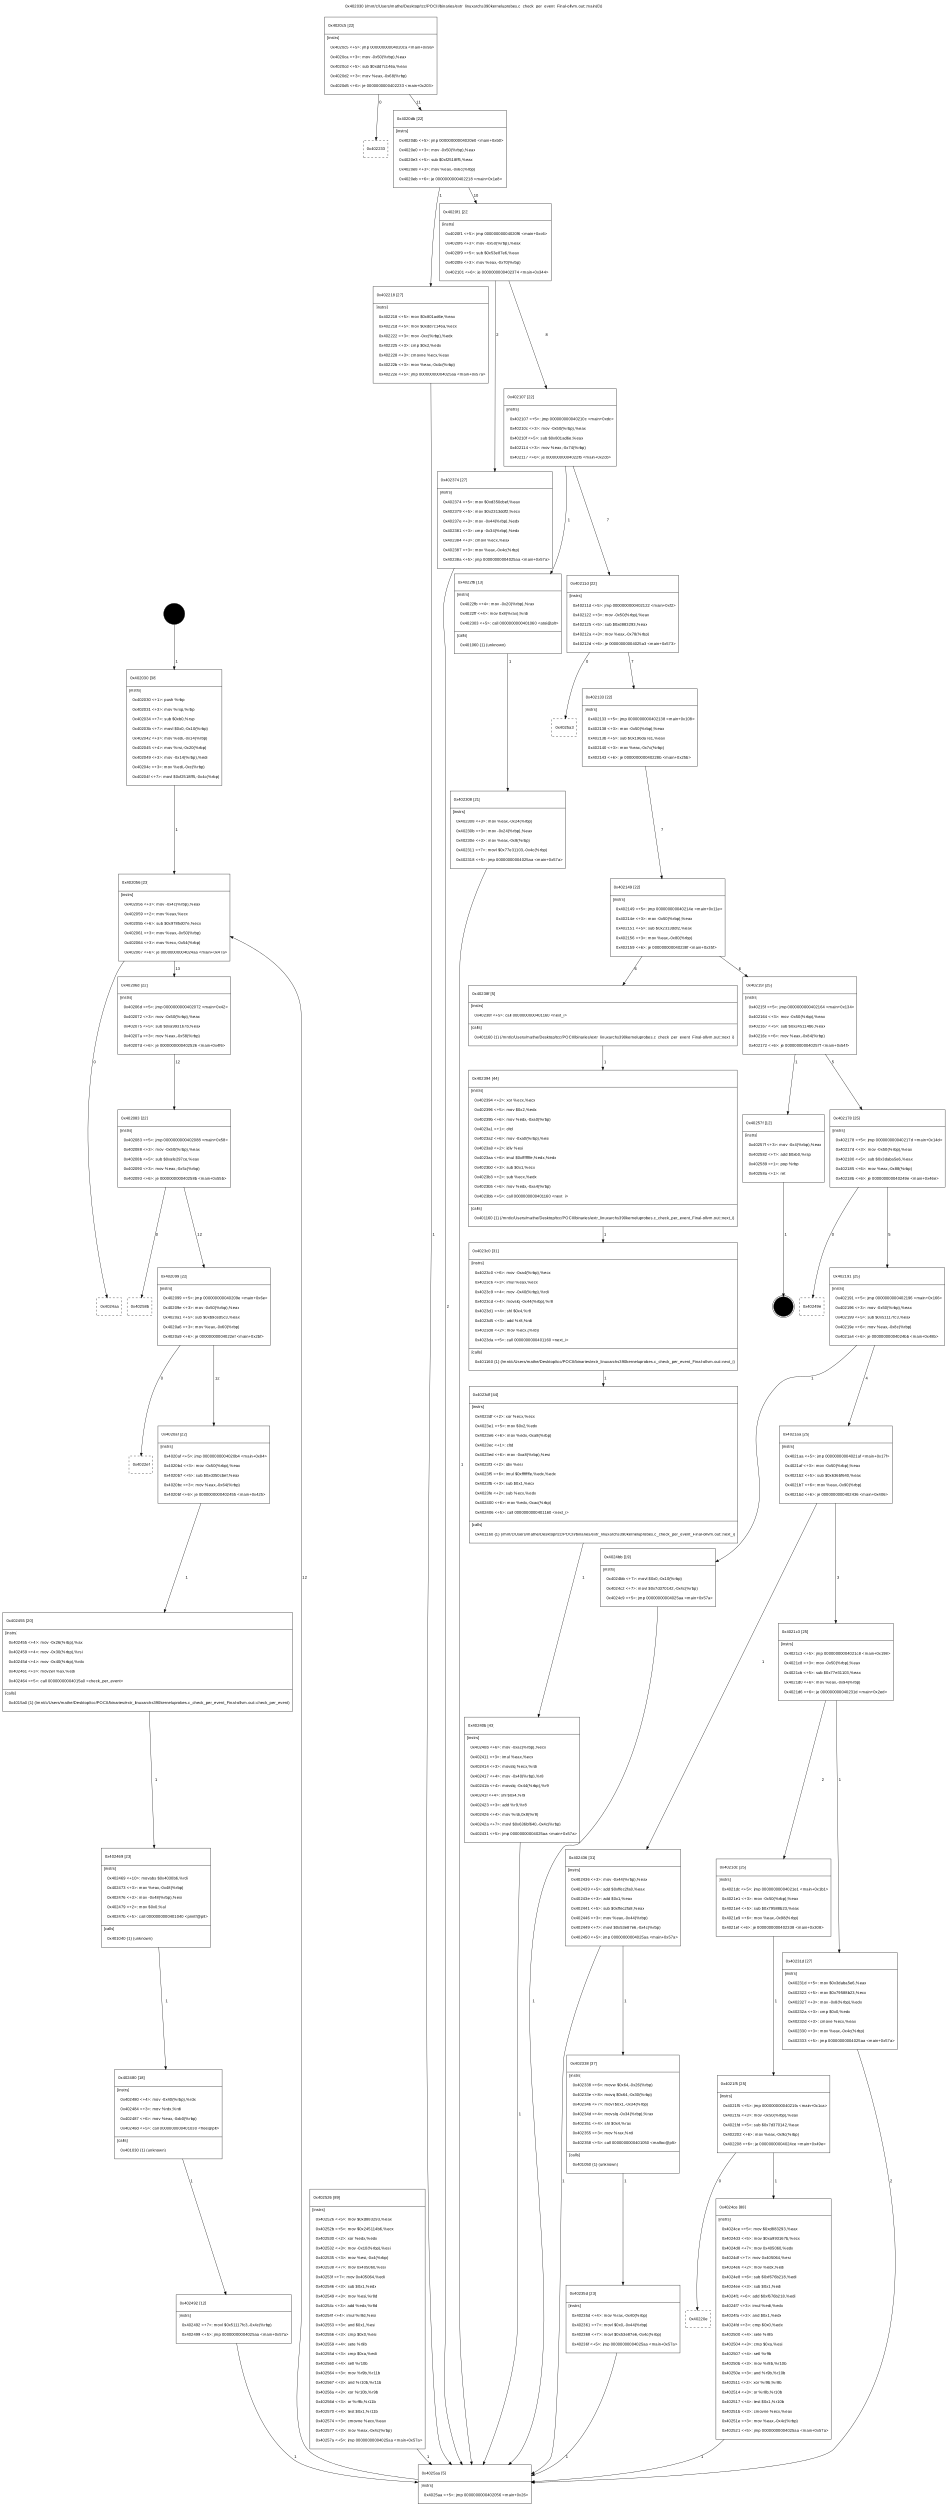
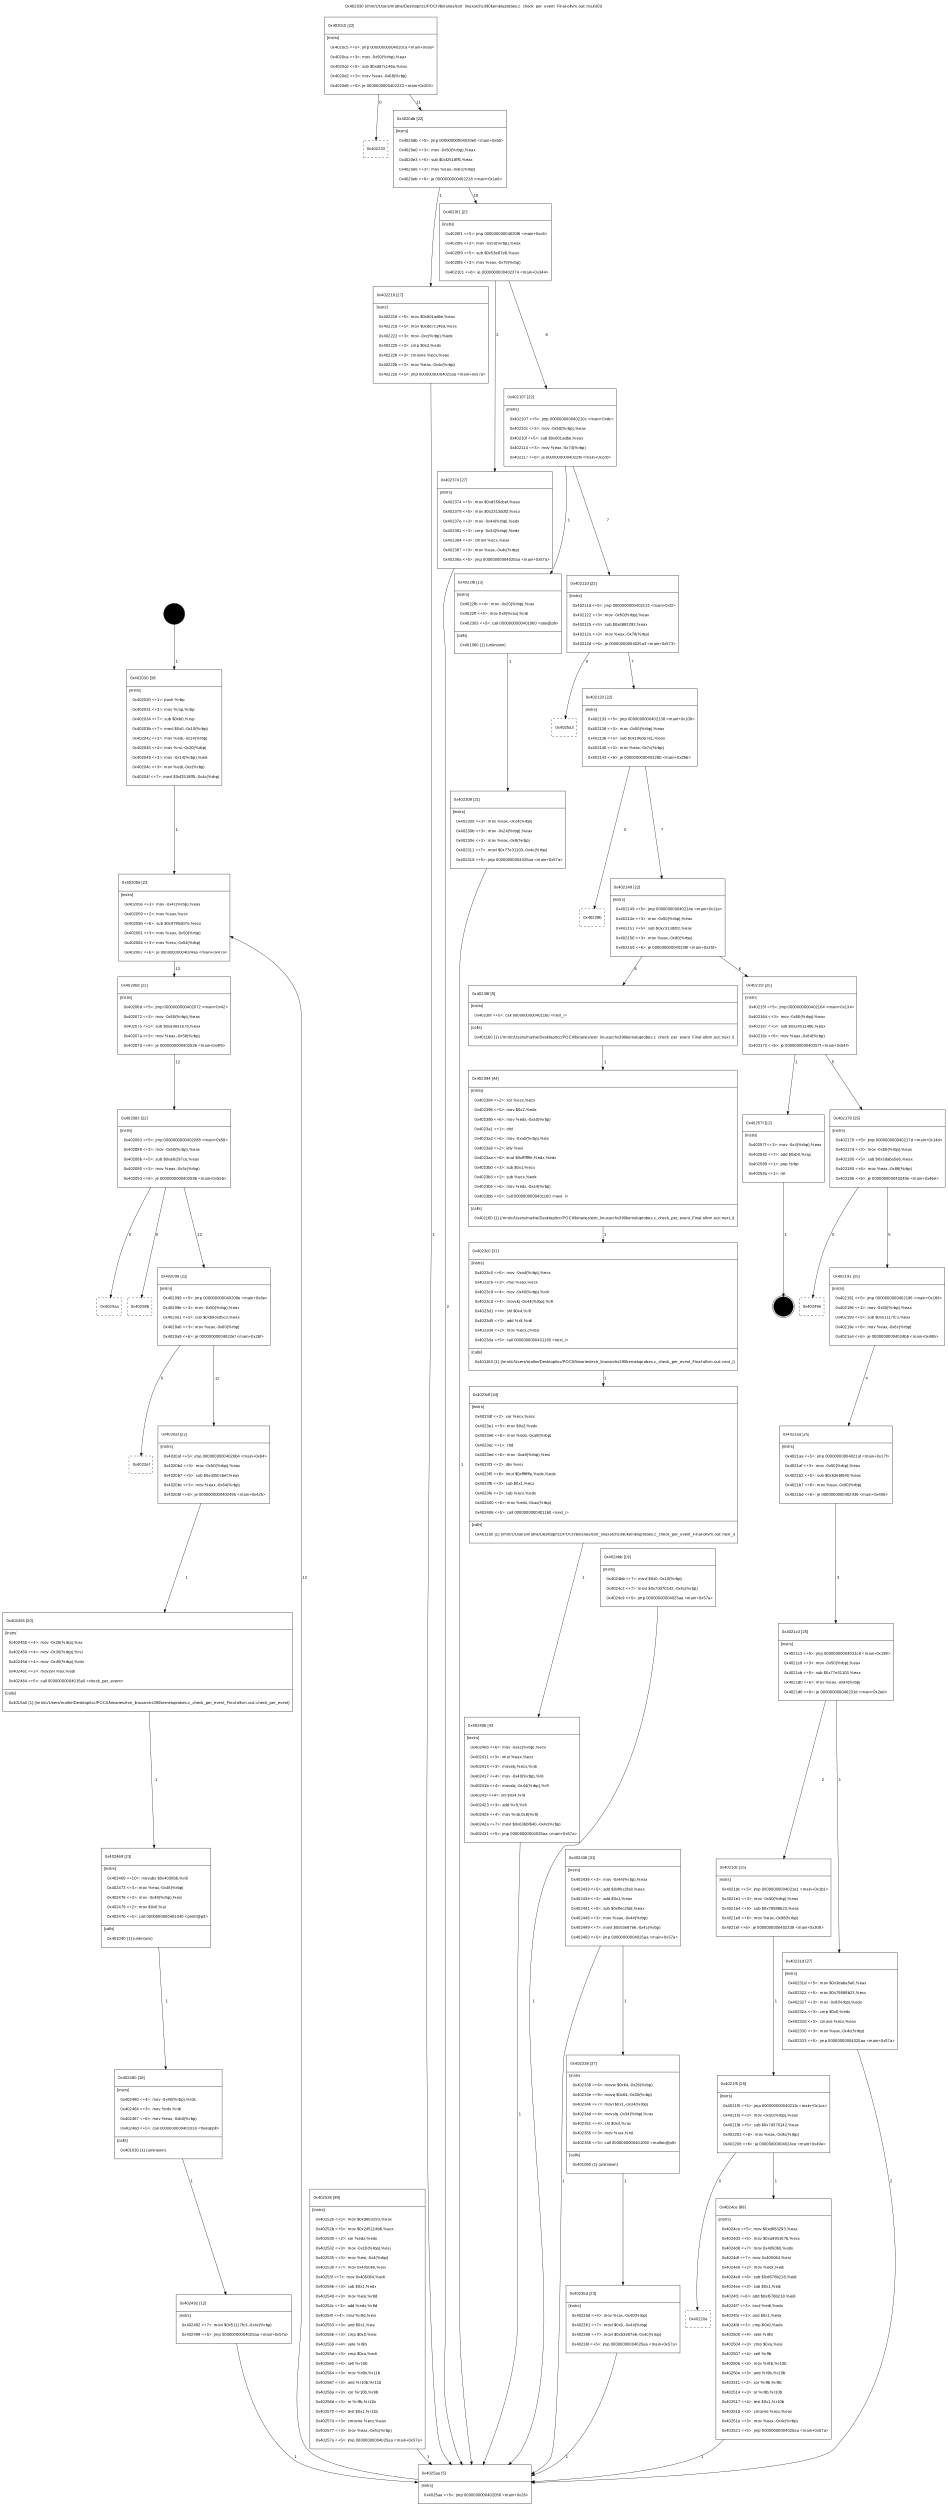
node "0x40228b": added
edge "0x402056 [23]" -> "0x4024aa": now "0x402083 [22]" -> "0x4024aa"
edge "0x402191 [25]" -> "0x4024bb [19]": removed, label "1"
edge "0x4021aa [25]" -> "0x402436 [31]": removed, label "1"
